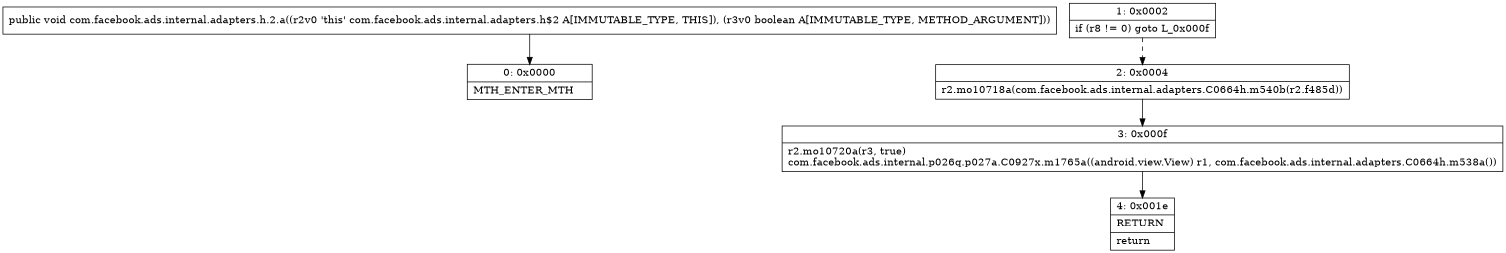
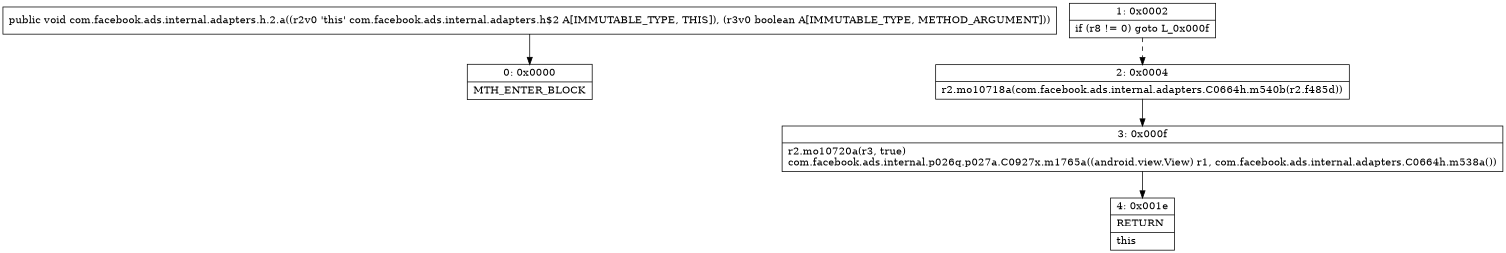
node "0: 0x0000": text "MTH_ENTER_MTH" -> "MTH_ENTER_BLOCK"
node "4: 0x001e": text "return" -> "this"
